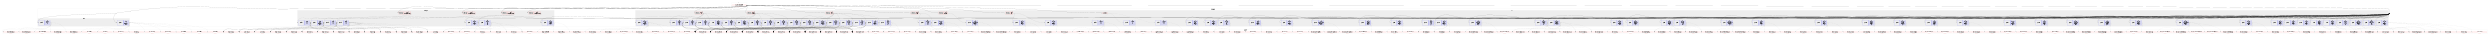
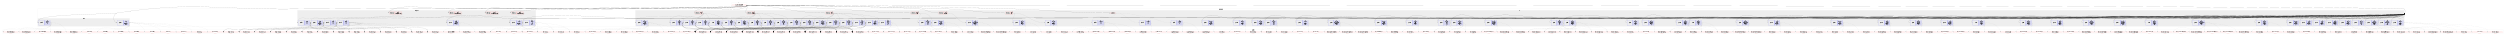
node "www-servers/gunicorn-19.4.5": added
